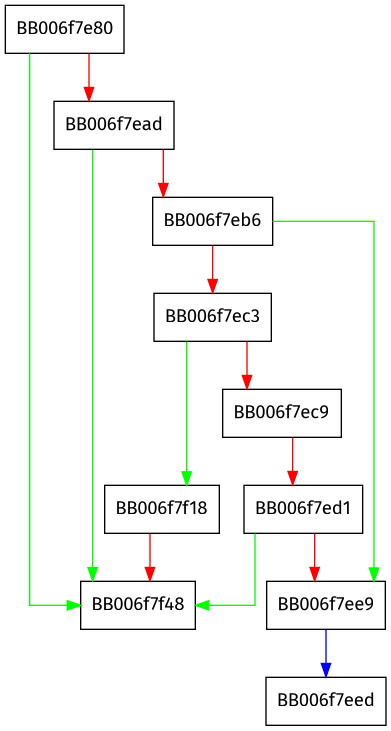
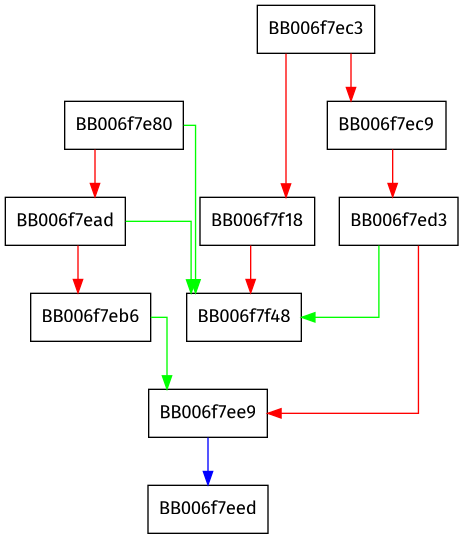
edge "BB006f7eb6" -> "BB006f7ec3": removed
edge "BB006f7ec3" -> "BB006f7f18": color green -> red
node "BB006f7ed1": label "BB006f7ed1" -> "BB006f7ed3"
